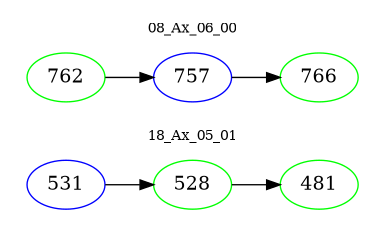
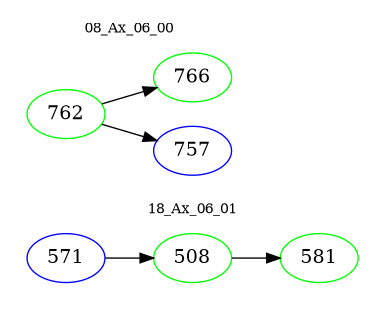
edge "757" -> "766": now "762" -> "766"
cluster "18_Ax_05_01": label "18_Ax_05_01" -> "18_Ax_06_01"
node "531": label "531" -> "571"
node "528": label "528" -> "508"
node "481": label "481" -> "581"
